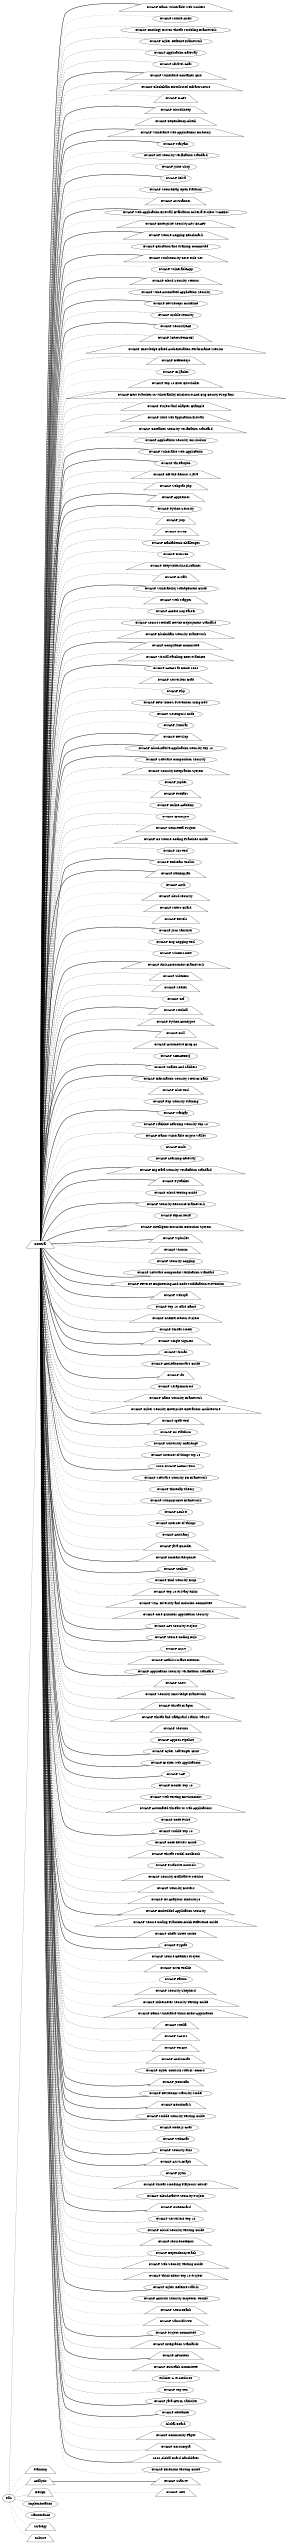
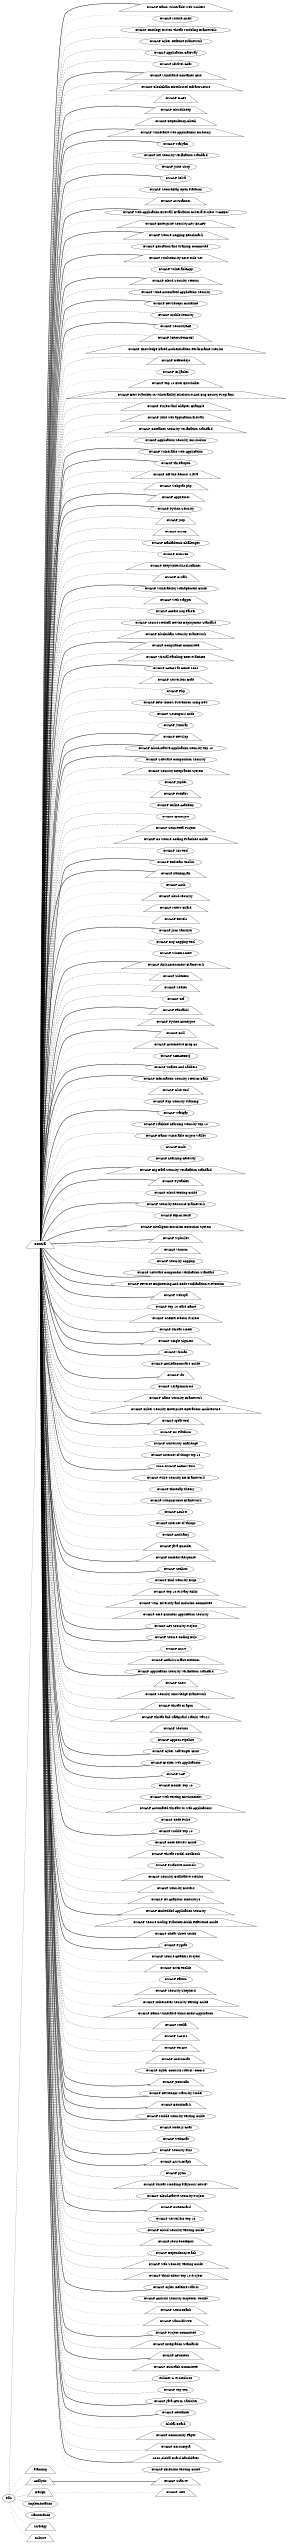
node "OWASP Medical": label "OWASP Medical" -> "OWASP Passfault"
node "OWASP Software Security 5D Framework": label "OWASP Software Security 5D Framework" -> "OWASP Pulse Security 5D Framework"
